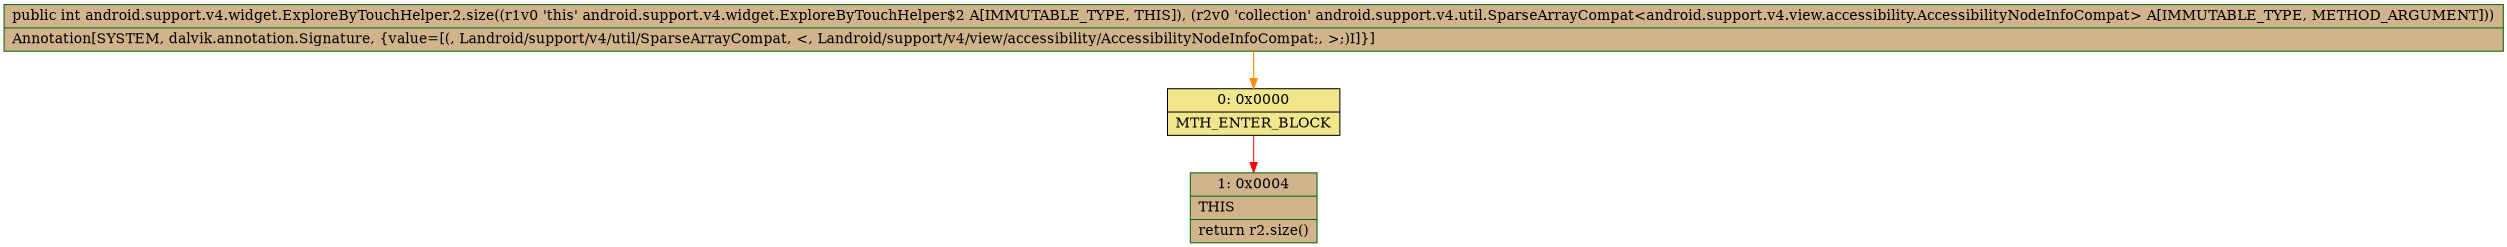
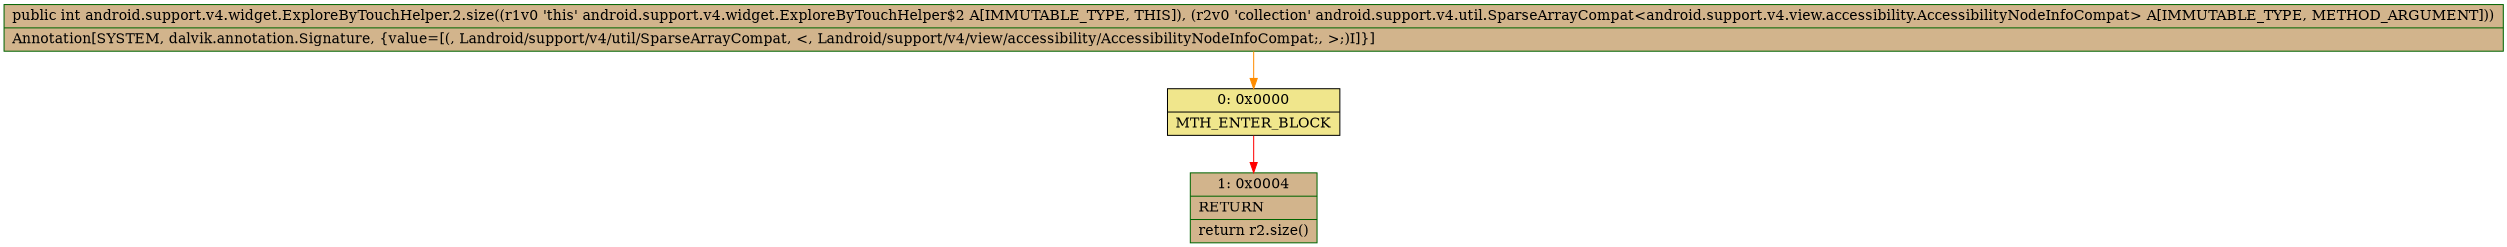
node "1: 0x0004": text "THIS" -> "RETURN"
